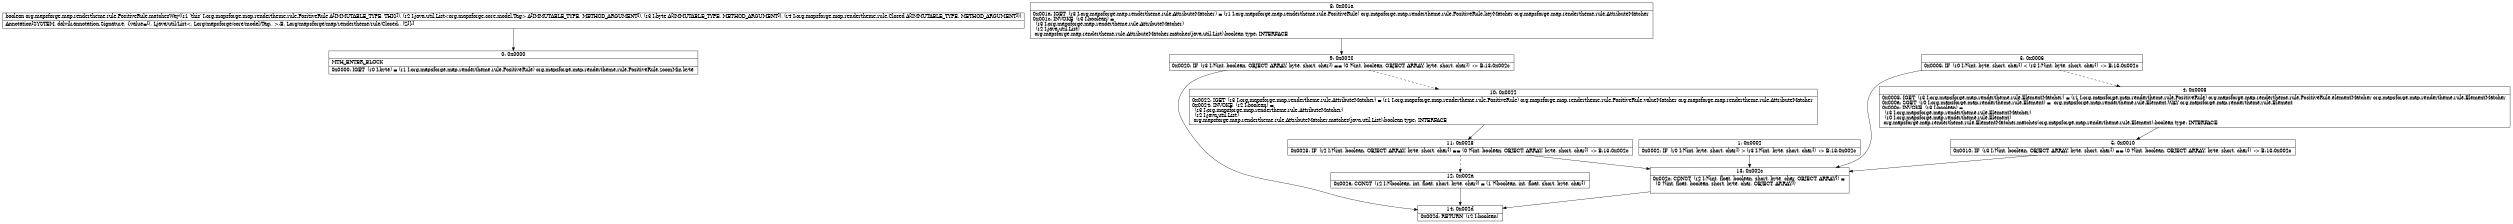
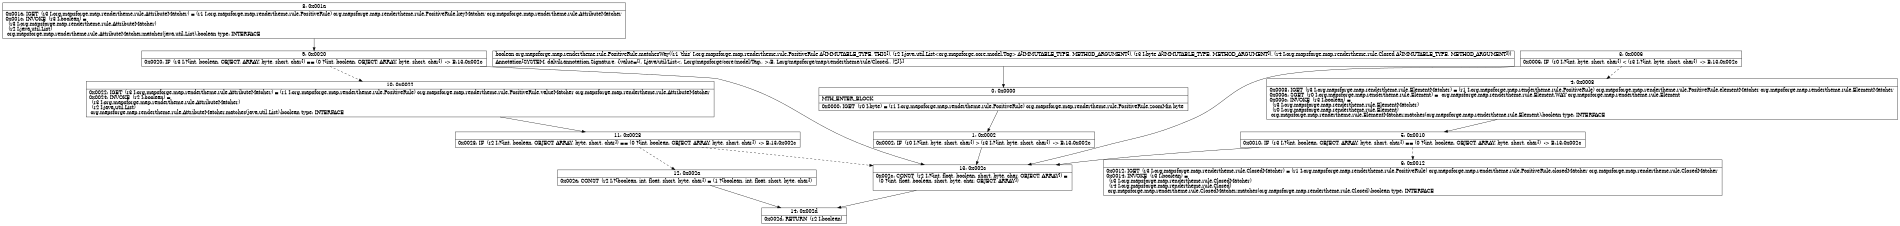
edge "0: 0x0000" -> "1: 0x0002": added
edge "11: 0x0028" -> "13: 0x002c": style solid -> dashed
edge "9: 0x0020" -> "14: 0x002d": now "9: 0x0020" -> "13: 0x002c"
node "6: 0x0012": added
